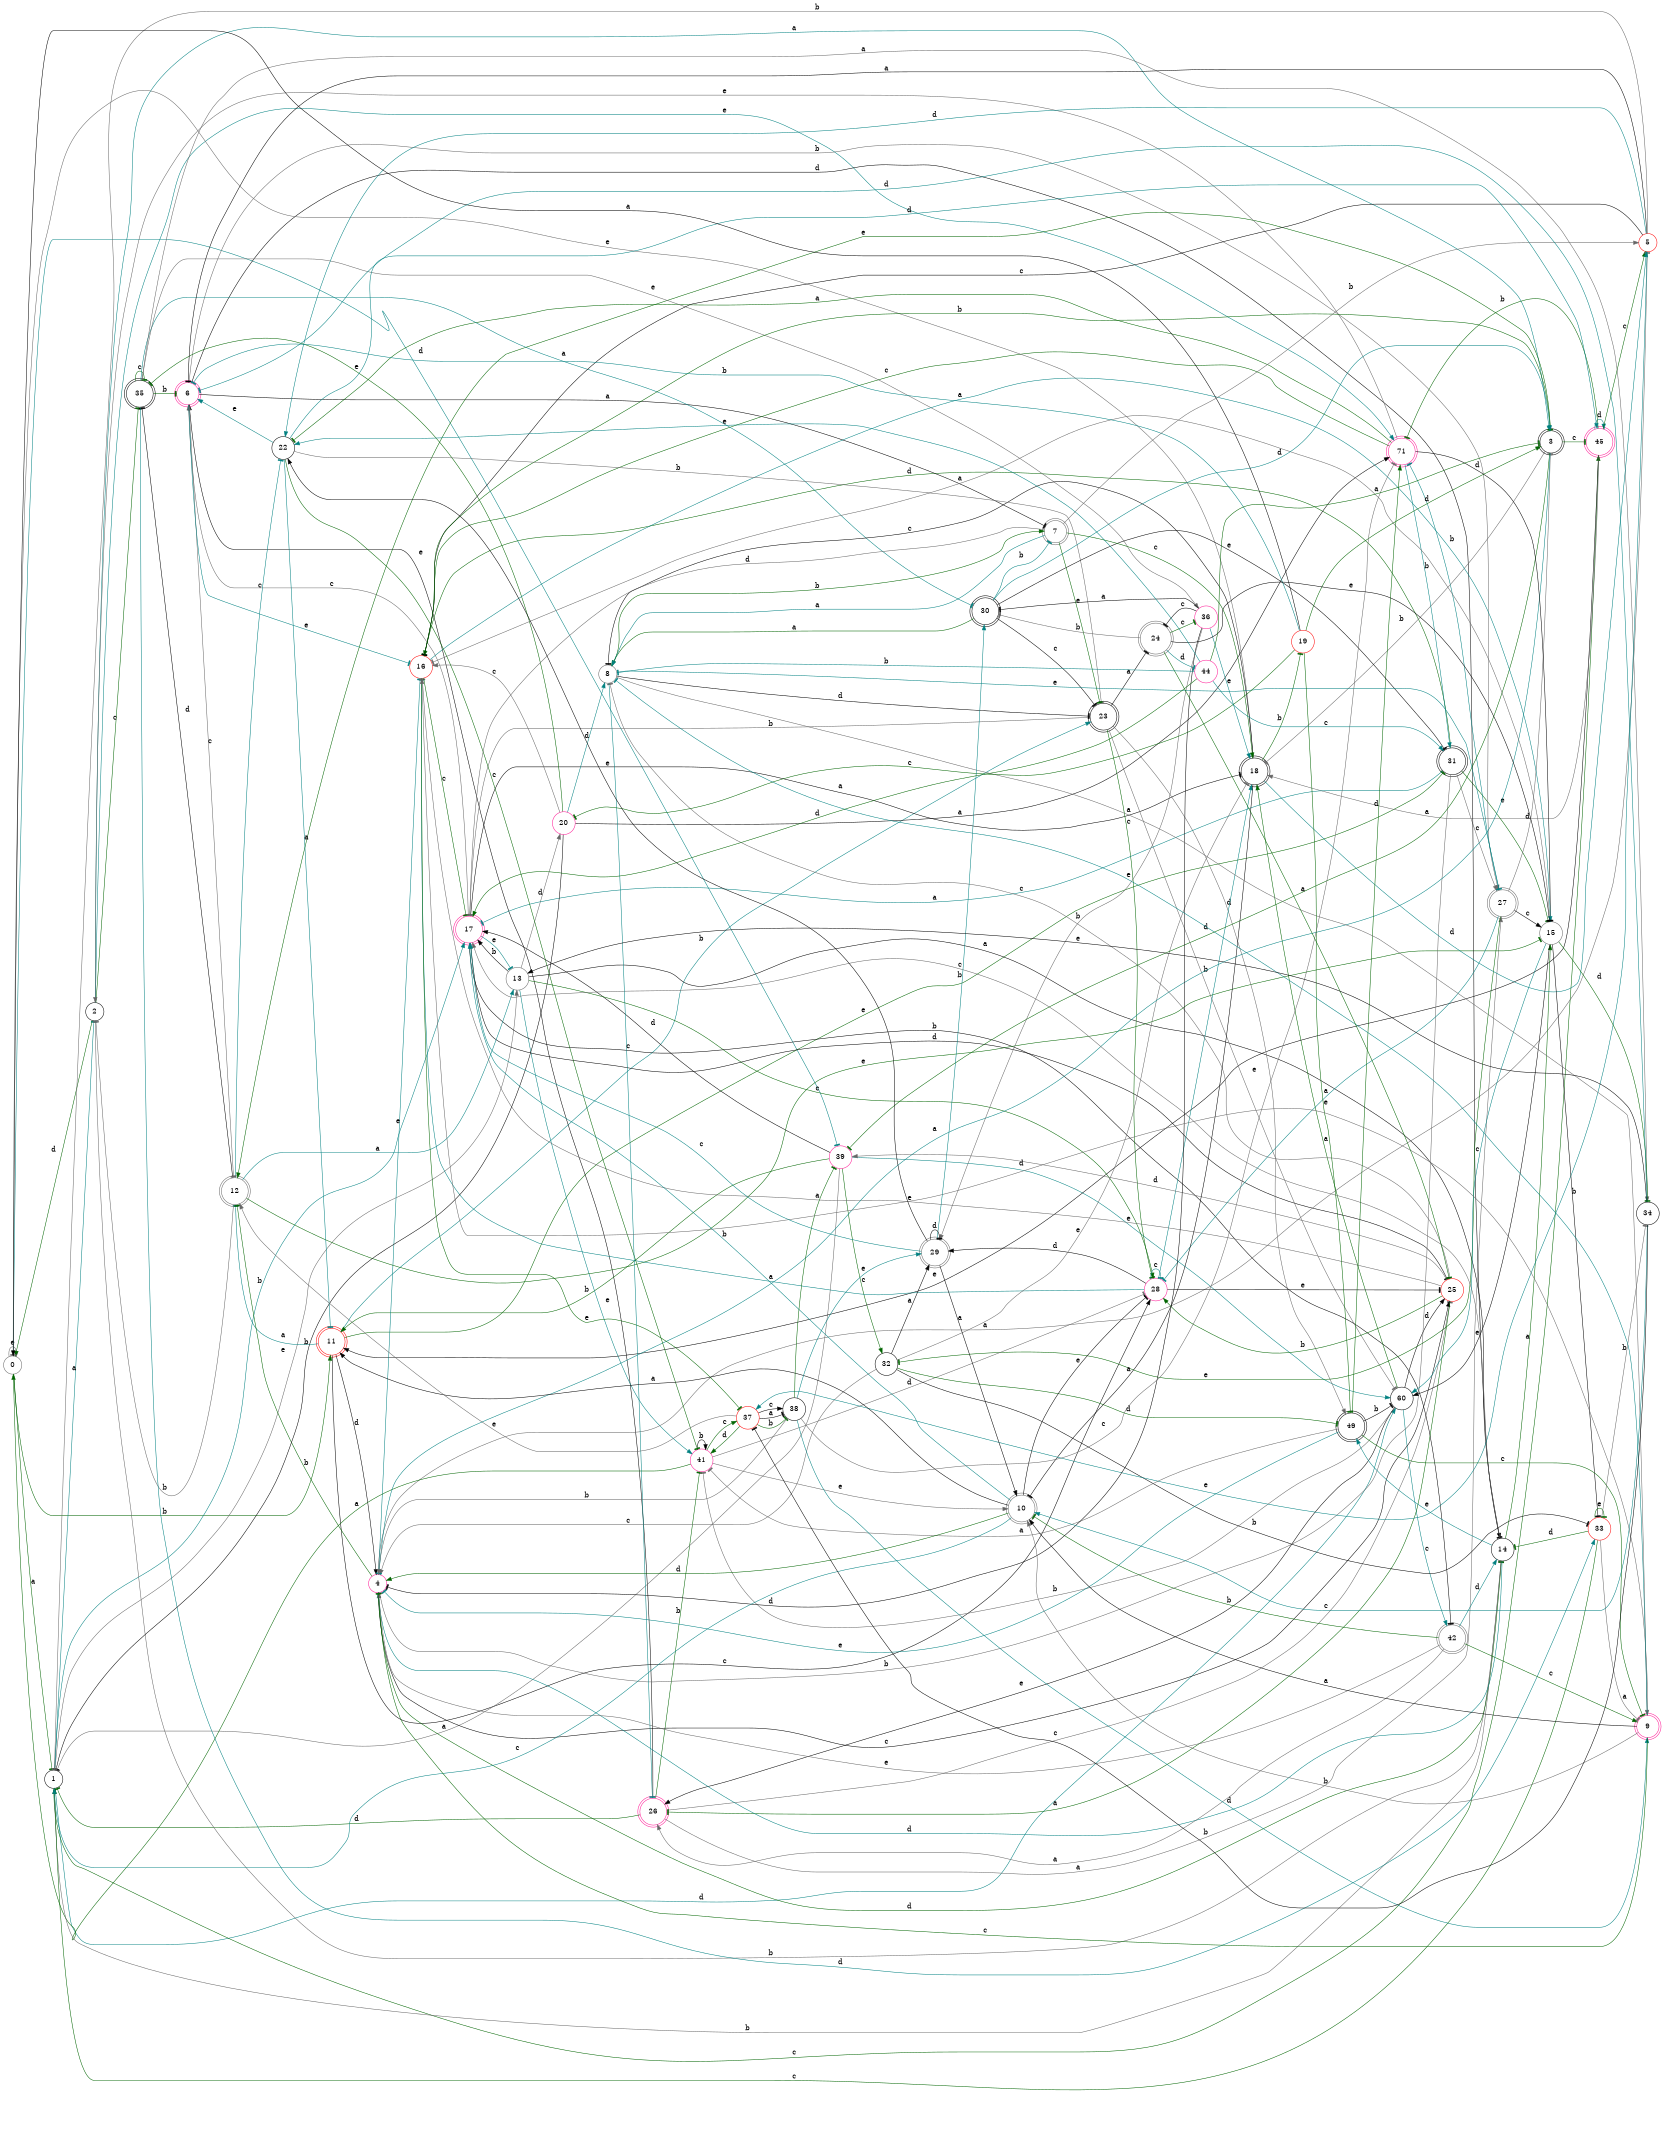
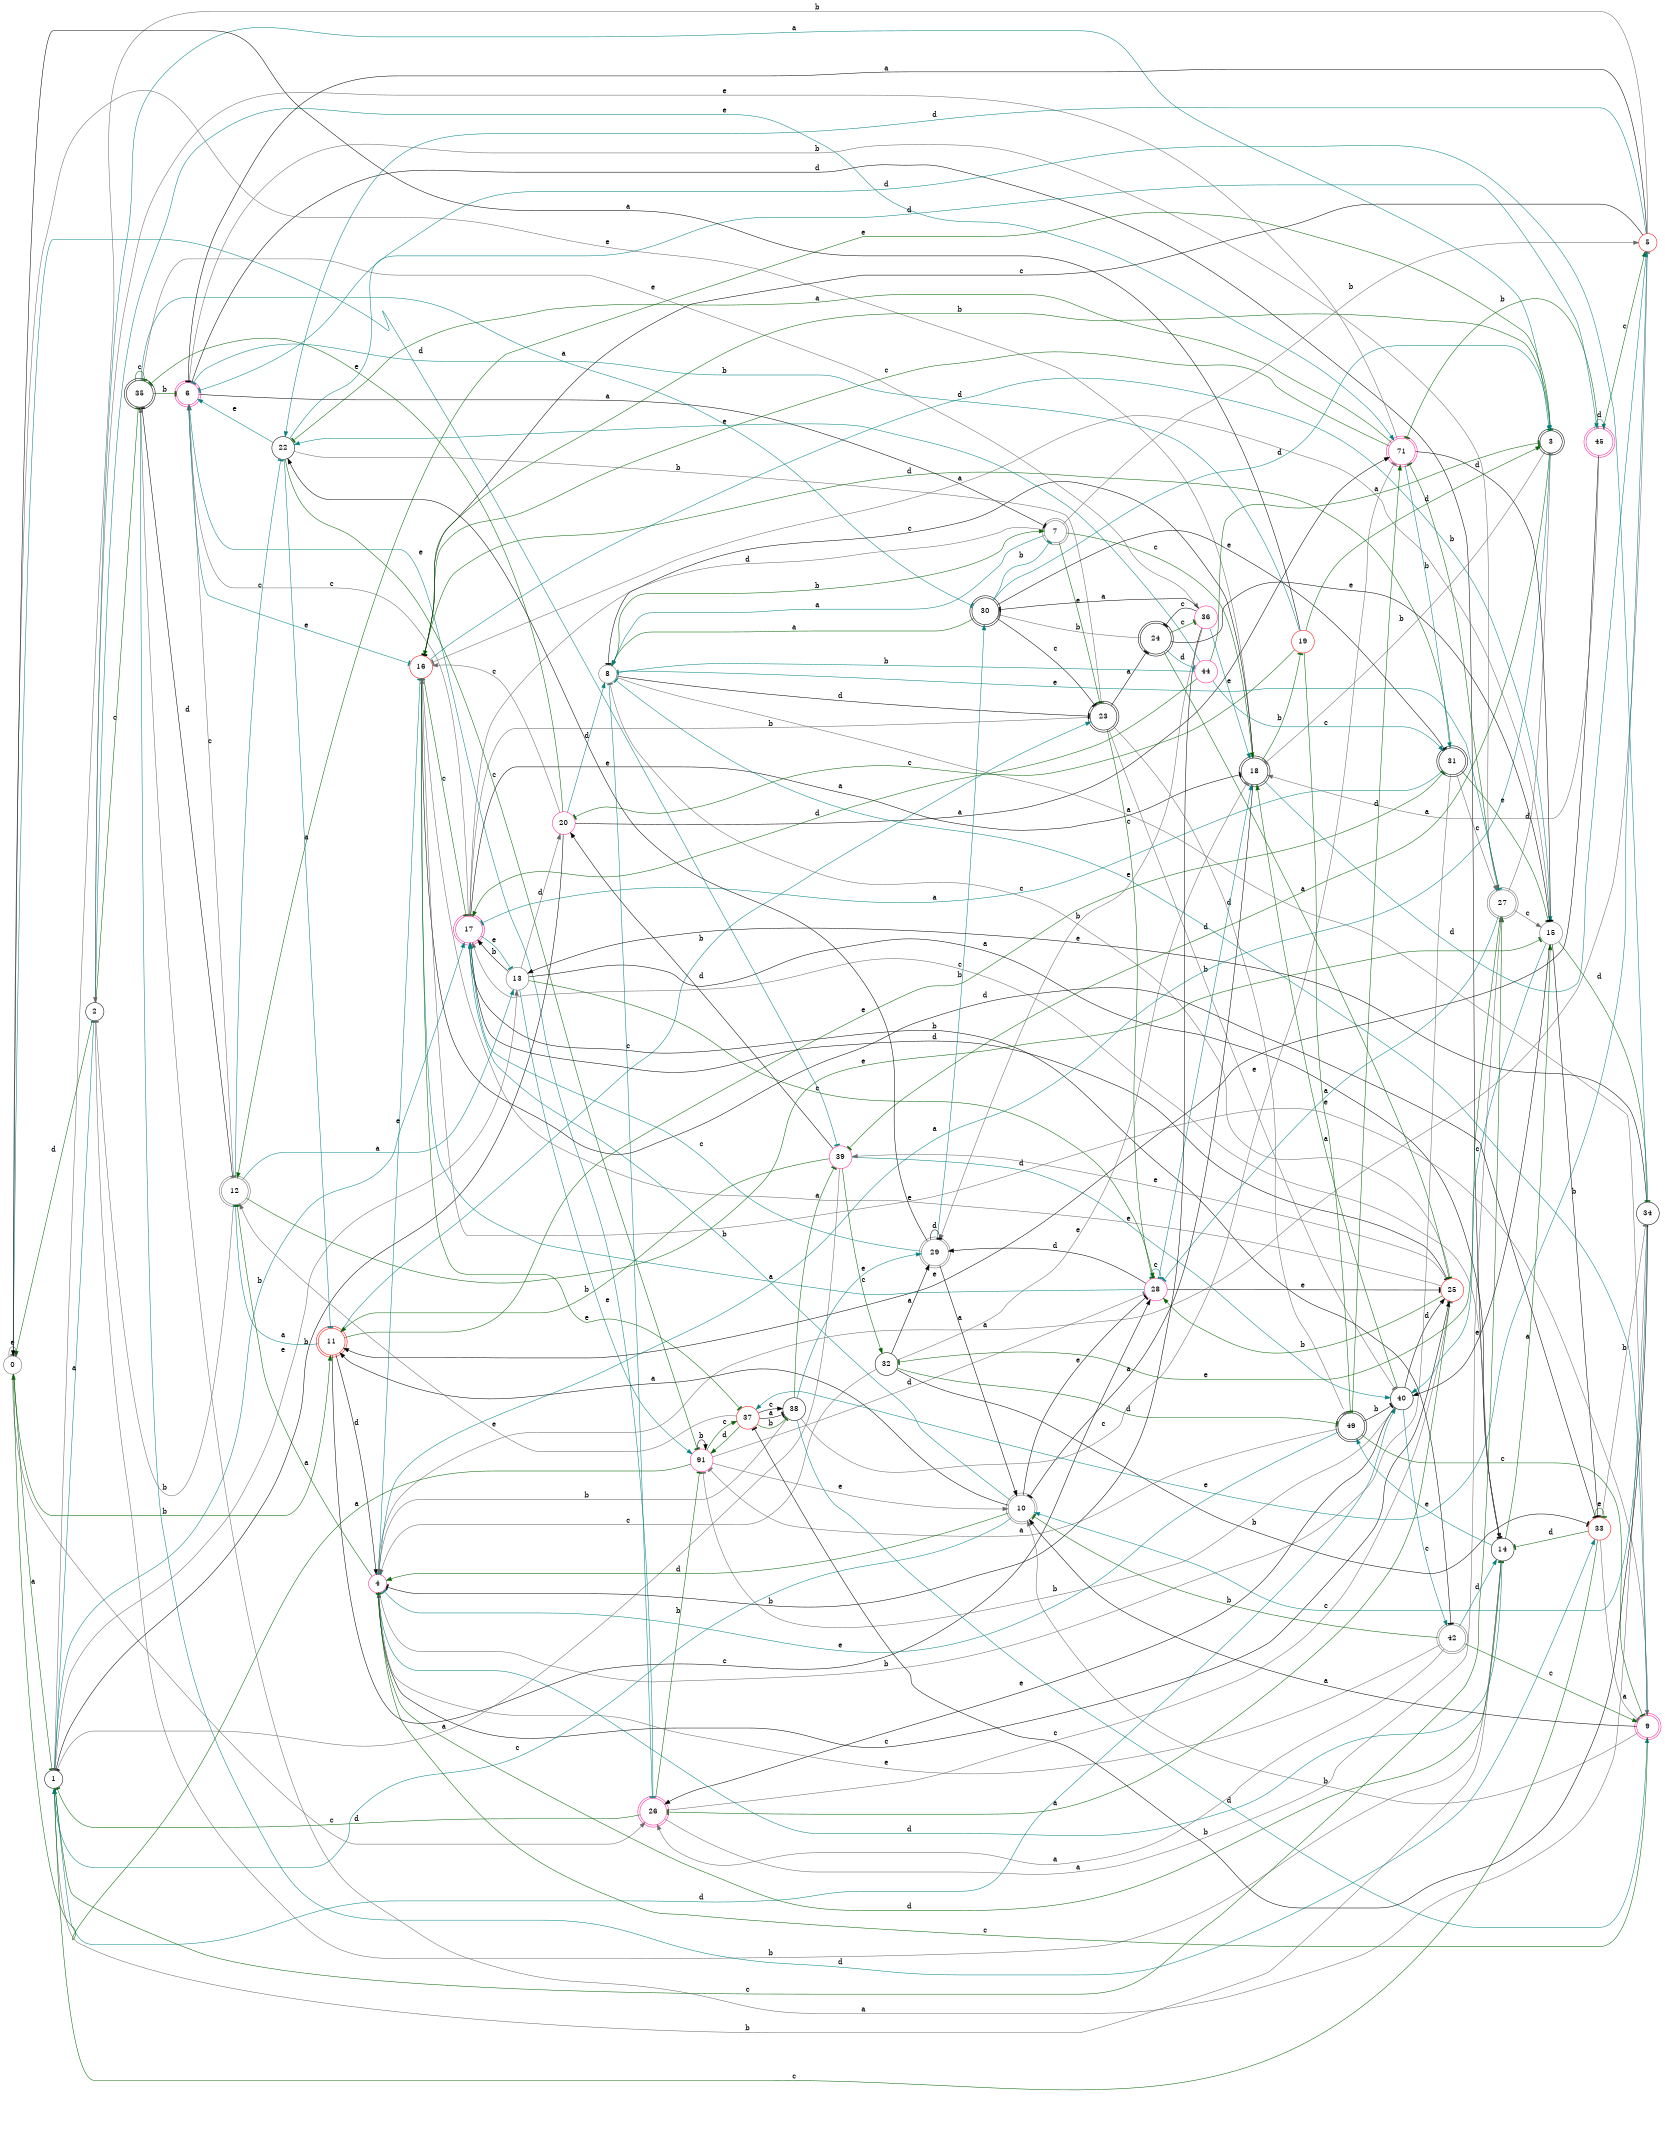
edge "35" -> "34": reversed
edge "16" -> "15": label "a" -> "d"
edge "3" -> "45": removed, label "c"
node "24": color gray40 -> black
edge "27" -> "71": color teal -> darkgreen
edge "27" -> "15": color black -> gray40
edge "16" -> "33": added, label "d"
edge "23" -> "49": arrowhead normal -> tee
edge "26" -> "6": color black -> teal
edge "39" -> "17": now "39" -> "20"
edge "25" -> "39": label "d" -> "e"
node "60": label "60" -> "40"
node "41": label "41" -> "91"
edge "4" -> "12": label "b" -> "a"
edge "36" -> "4": label "d" -> "b"
edge "0" -> "26": added, label "c"
edge "1" -> "45": now "1" -> "27"
